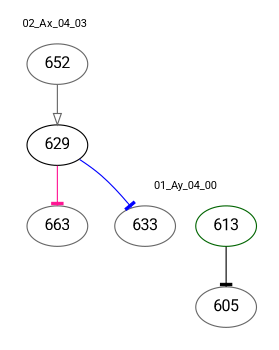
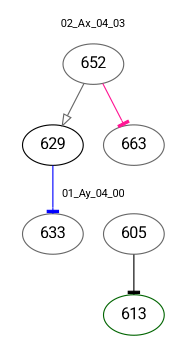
edge "629" -> "663": now "652" -> "663"
edge "613" -> "605": reversed
